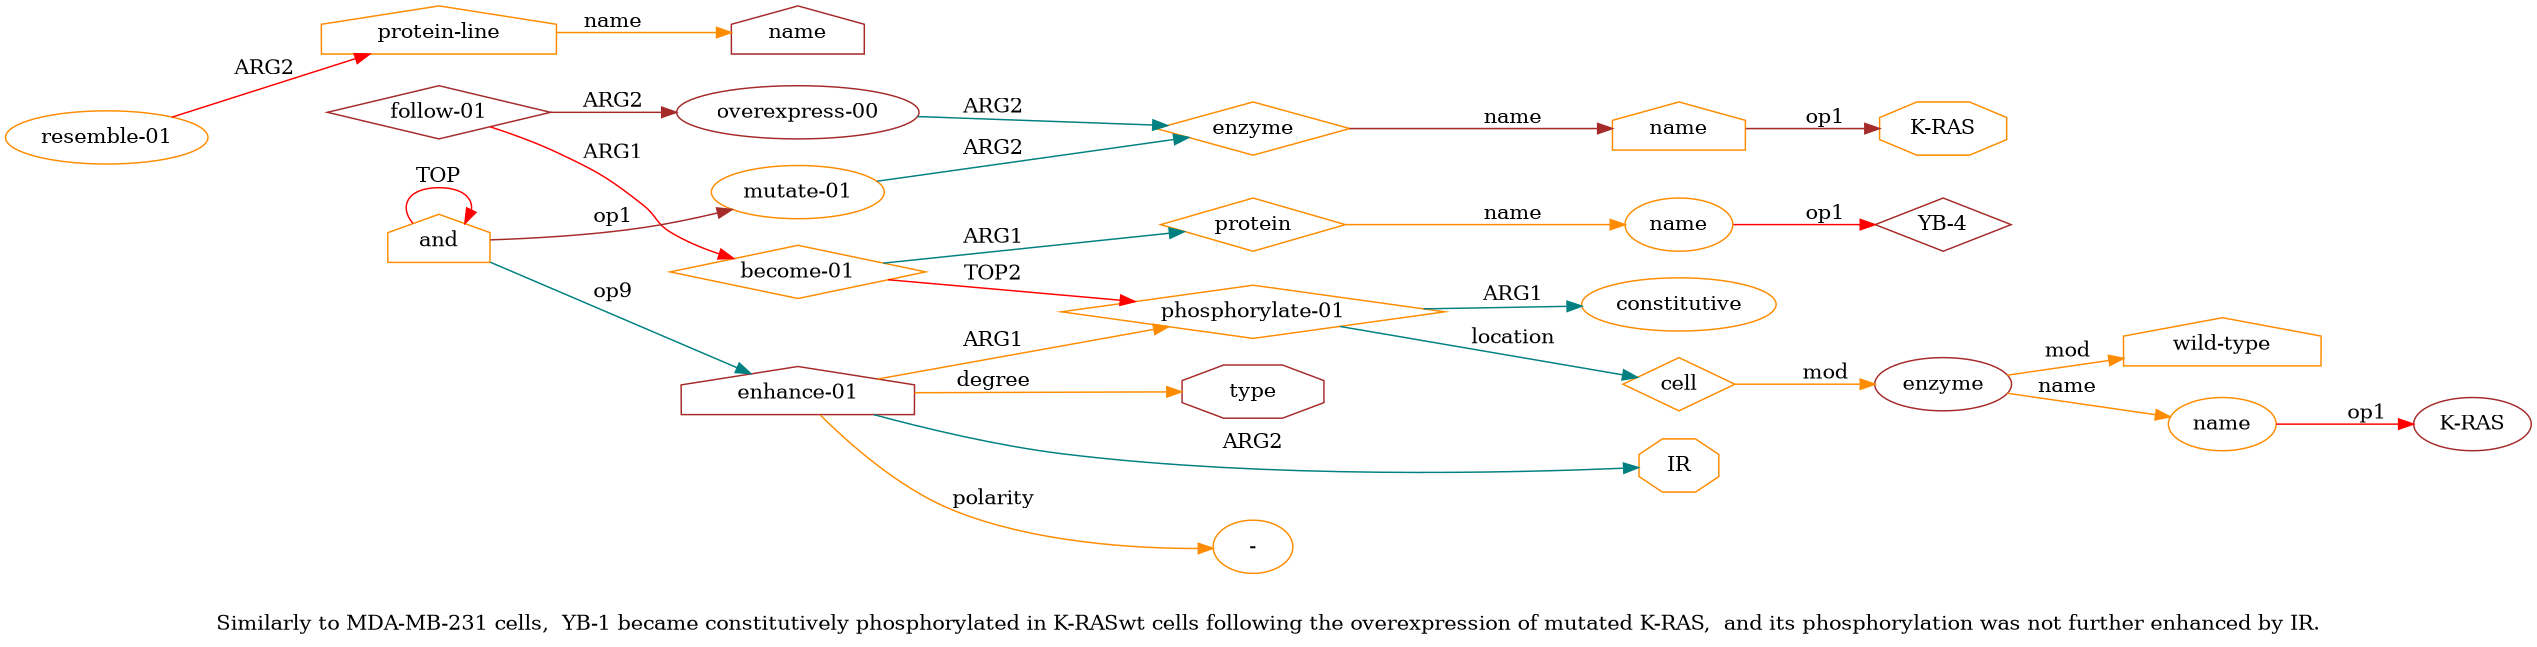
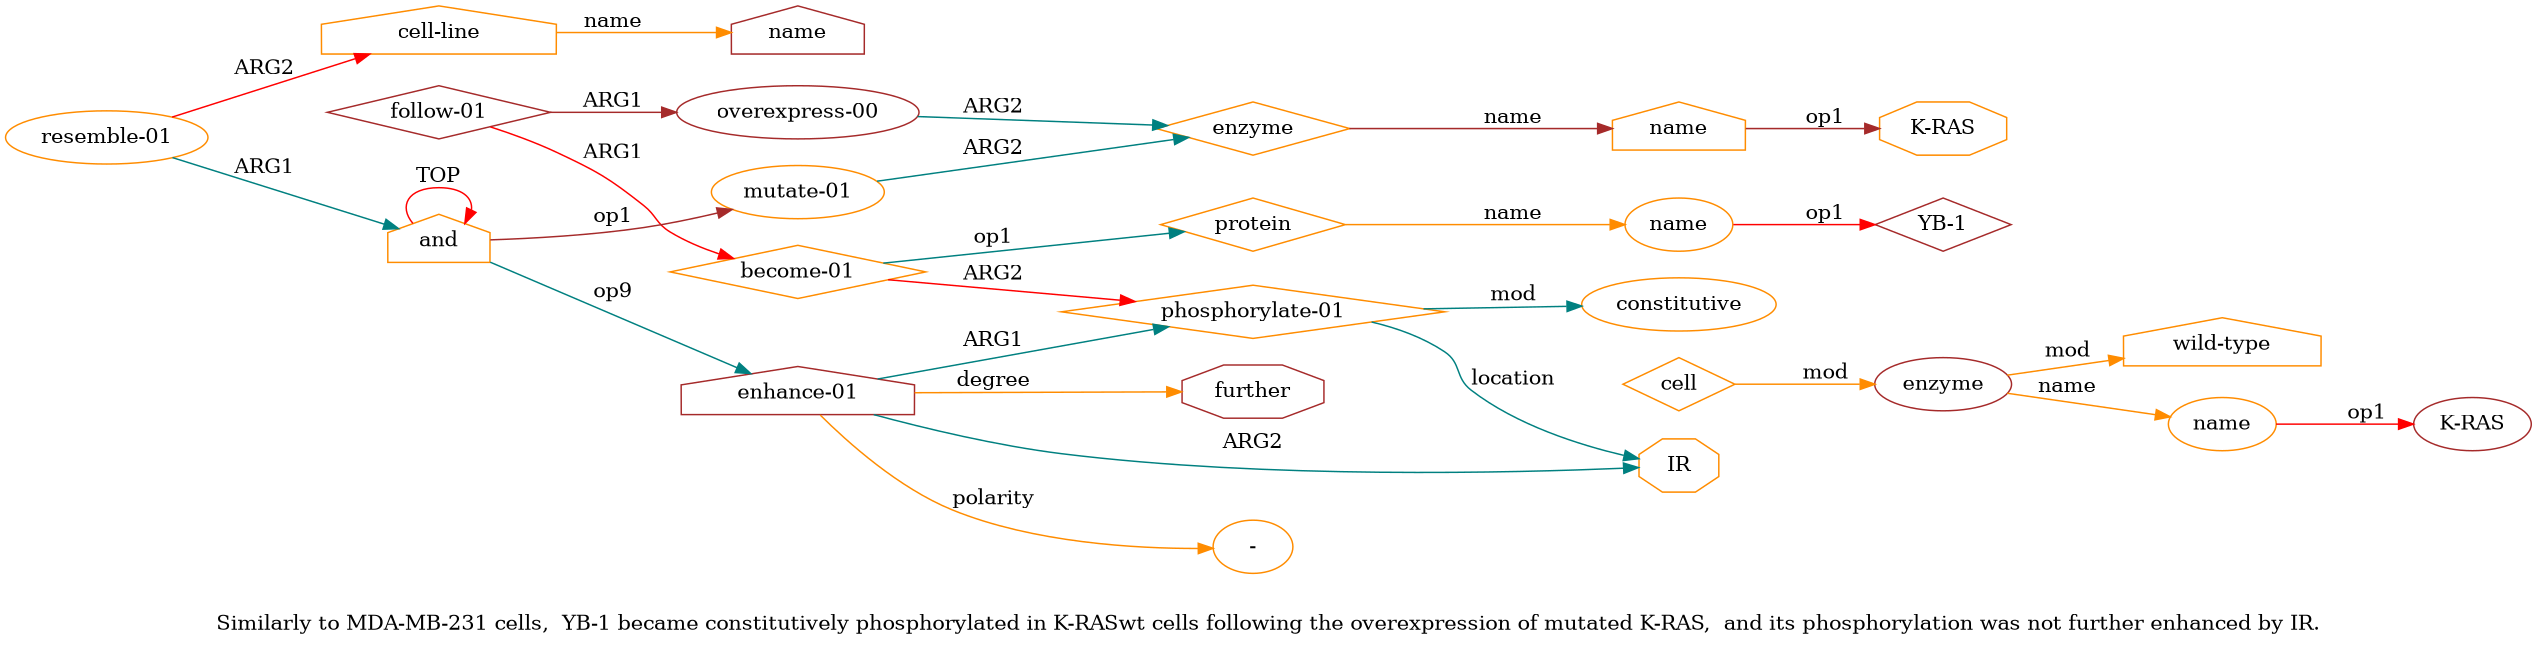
node "protein-line": label "protein-line" -> "cell-line"
edge "follow-01" -> "overexpress-00": label "ARG2" -> "ARG1"
edge "resemble-01" -> "and": added, label "ARG1"
node "YB-4": label "YB-4" -> "YB-1"
edge "become-01" -> "protein": label "ARG1" -> "op1"
edge "become-01" -> "phosphorylate-01": label "TOP2" -> "ARG2"
edge "phosphorylate-01" -> "constitutive": label "ARG1" -> "mod"
edge "phosphorylate-01" -> "cell": now "phosphorylate-01" -> "IR"
edge "enhance-01" -> "phosphorylate-01": color darkorange -> teal
node "type": label "type" -> "further"
